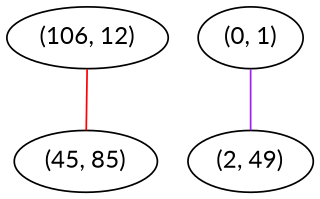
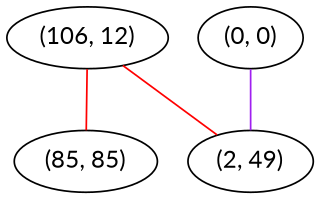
node "(0, 1)": label "(0, 1)" -> "(0, 0)"
edge "(106, 12)" -- "(2, 49)": added
node "(45, 85)": label "(45, 85)" -> "(85, 85)"
